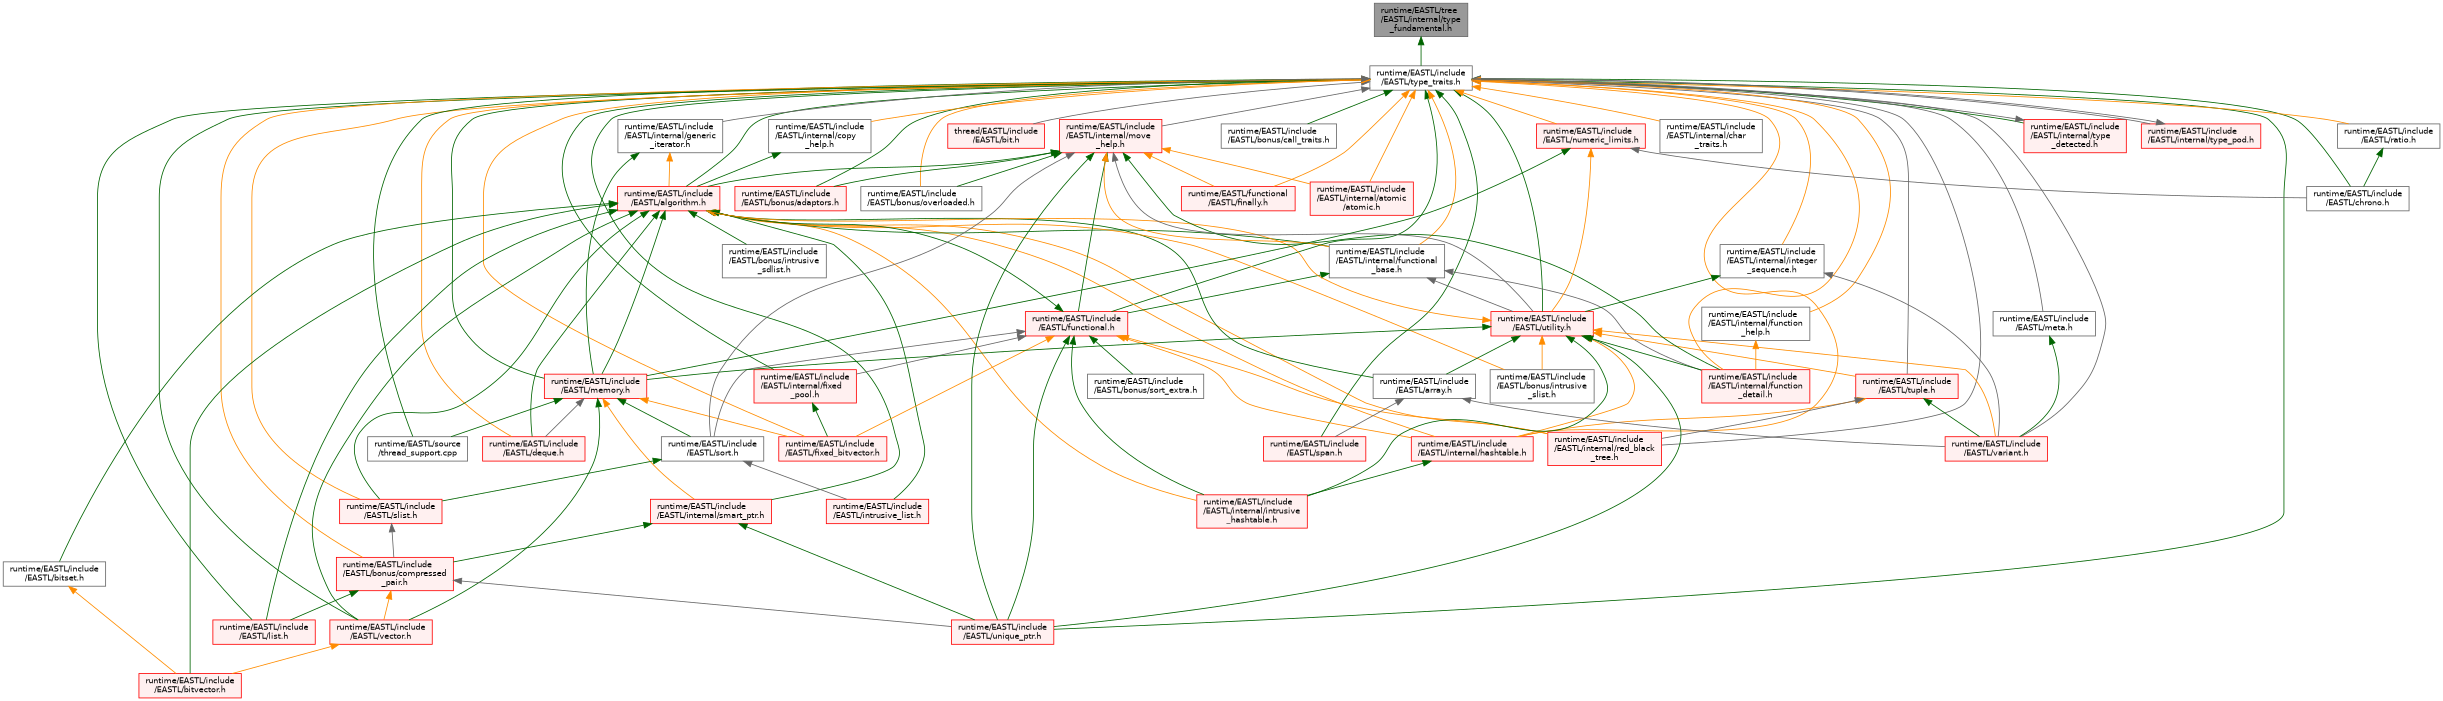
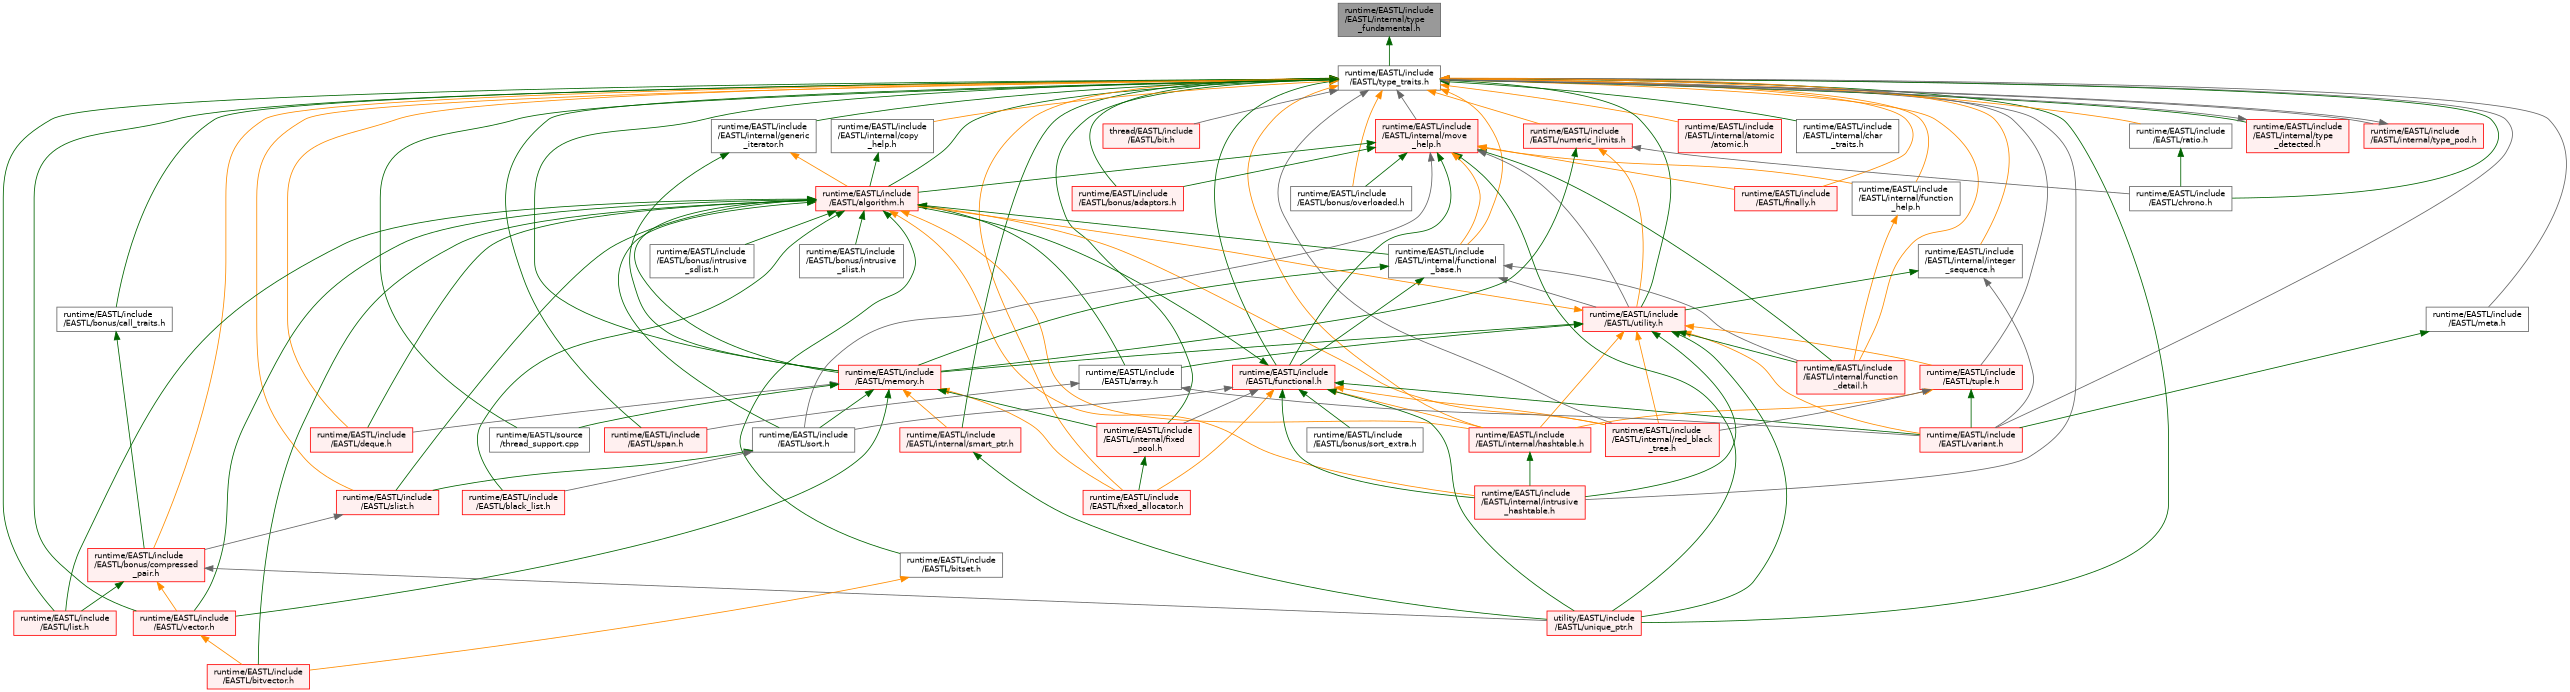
node "runtime/EASTL/tree /EASTL/internal/type _fundamental.h": label "runtime/EASTL/tree /EASTL/internal/type _fundamental.h" -> "runtime/EASTL/include /EASTL/internal/type _fundamental.h"
edge "runtime/EASTL/include /EASTL/internal/generic _iterator.h" -> "runtime/EASTL/include /EASTL/type_traits.h": color gray40 -> darkgreen
edge "runtime/EASTL/include /EASTL/internal/char _traits.h" -> "runtime/EASTL/include /EASTL/type_traits.h": color darkorange -> darkgreen
edge "runtime/EASTL/include /EASTL/internal/atomic /atomic.h" -> "runtime/EASTL/include /EASTL/internal/move _help.h": now "runtime/EASTL/include /EASTL/internal/function _help.h" -> "runtime/EASTL/include /EASTL/internal/move _help.h"
node "runtime/EASTL/functional /EASTL/finally.h": label "runtime/EASTL/functional /EASTL/finally.h" -> "runtime/EASTL/include /EASTL/finally.h"
edge "runtime/EASTL/include /EASTL/internal/intrusive _hashtable.h" -> "runtime/EASTL/include /EASTL/type_traits.h": added
edge "runtime/EASTL/include /EASTL/bonus/intrusive _slist.h" -> "runtime/EASTL/include /EASTL/algorithm.h": color darkorange -> darkgreen
edge "runtime/EASTL/include /EASTL/sort.h" -> "runtime/EASTL/include /EASTL/algorithm.h": added
edge "runtime/EASTL/include /EASTL/memory.h" -> "runtime/EASTL/include /EASTL/internal/functional _base.h": added
edge "runtime/EASTL/include /EASTL/bonus/intrusive _slist.h" -> "runtime/EASTL/include /EASTL/utility.h": now "runtime/EASTL/include /EASTL/internal/red_black _tree.h" -> "runtime/EASTL/include /EASTL/utility.h"
edge "runtime/EASTL/include /EASTL/internal/fixed _pool.h" -> "runtime/EASTL/include /EASTL/memory.h": added
edge "runtime/EASTL/include /EASTL/variant.h" -> "runtime/EASTL/include /EASTL/functional.h": added
node "runtime/EASTL/include /EASTL/fixed_bitvector.h": label "runtime/EASTL/include /EASTL/fixed_bitvector.h" -> "runtime/EASTL/include /EASTL/fixed_allocator.h"
node "runtime/EASTL/include /EASTL/intrusive_list.h": label "runtime/EASTL/include /EASTL/intrusive_list.h" -> "runtime/EASTL/include /EASTL/black_list.h"
edge "runtime/EASTL/include /EASTL/bonus/compressed _pair.h" -> "runtime/EASTL/include /EASTL/internal/smart_ptr.h": now "runtime/EASTL/include /EASTL/bonus/compressed _pair.h" -> "runtime/EASTL/include /EASTL/bonus/call_traits.h"
node "runtime/EASTL/include /EASTL/unique_ptr.h": label "runtime/EASTL/include /EASTL/unique_ptr.h" -> "utility/EASTL/include /EASTL/unique_ptr.h"
